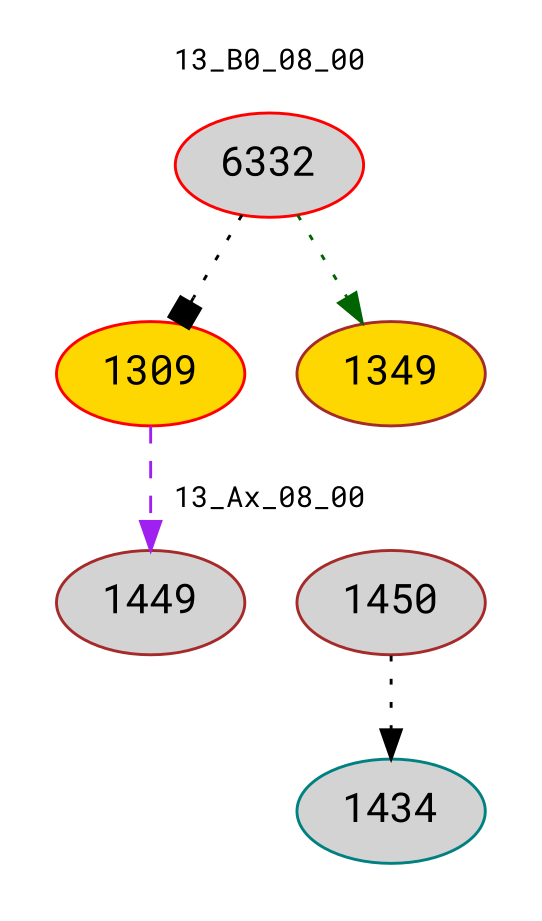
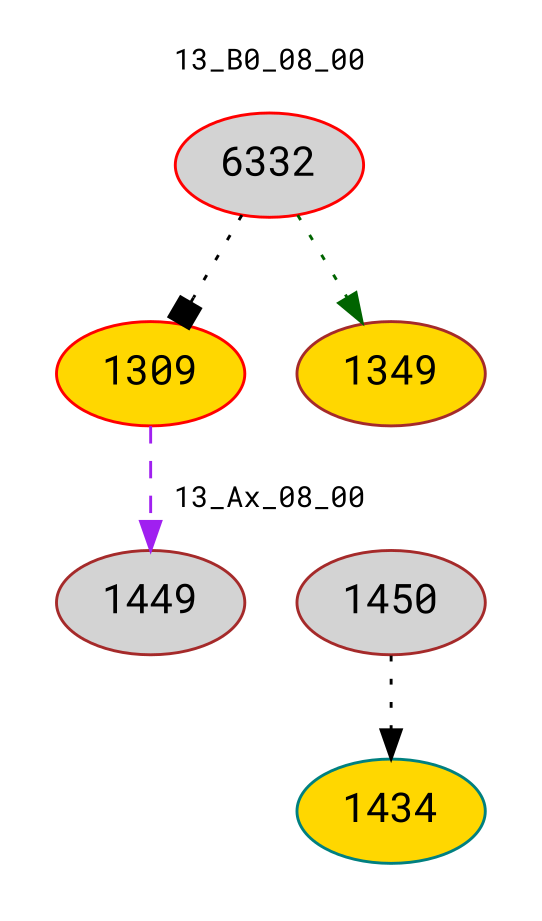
node "1434": fillcolor lightgrey -> gold
